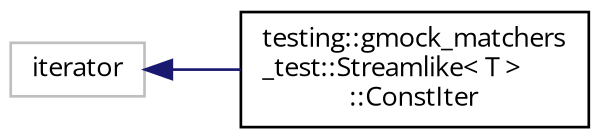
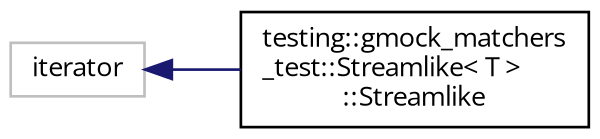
node "testing::gmock_matchers _test::Streamlike< T > ::ConstIter": label "testing::gmock_matchers _test::Streamlike< T > ::ConstIter" -> "testing::gmock_matchers _test::Streamlike< T > ::Streamlike"
